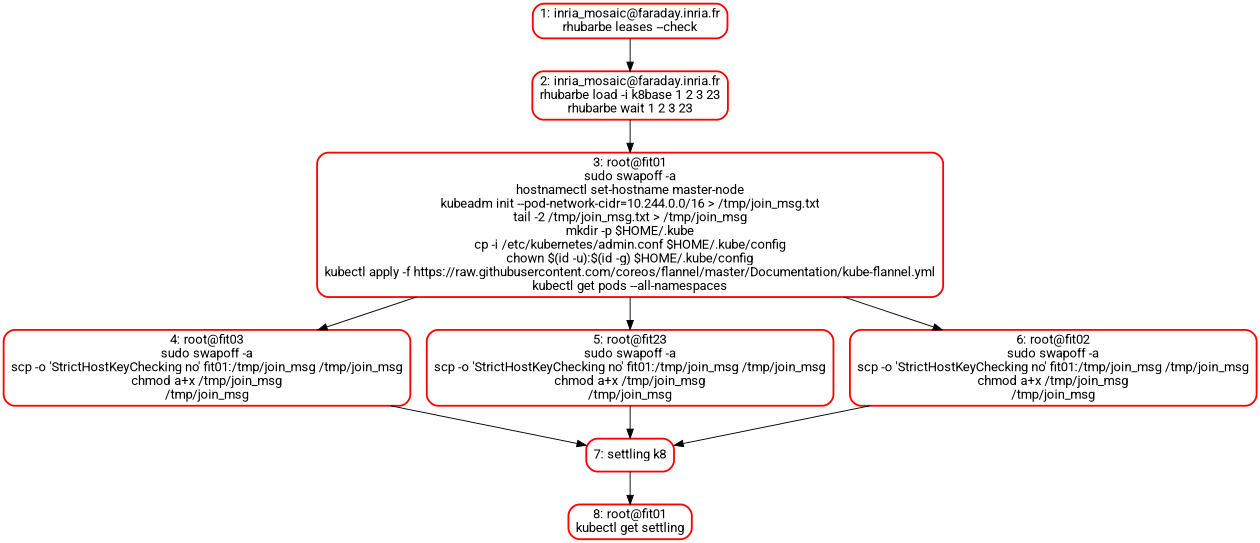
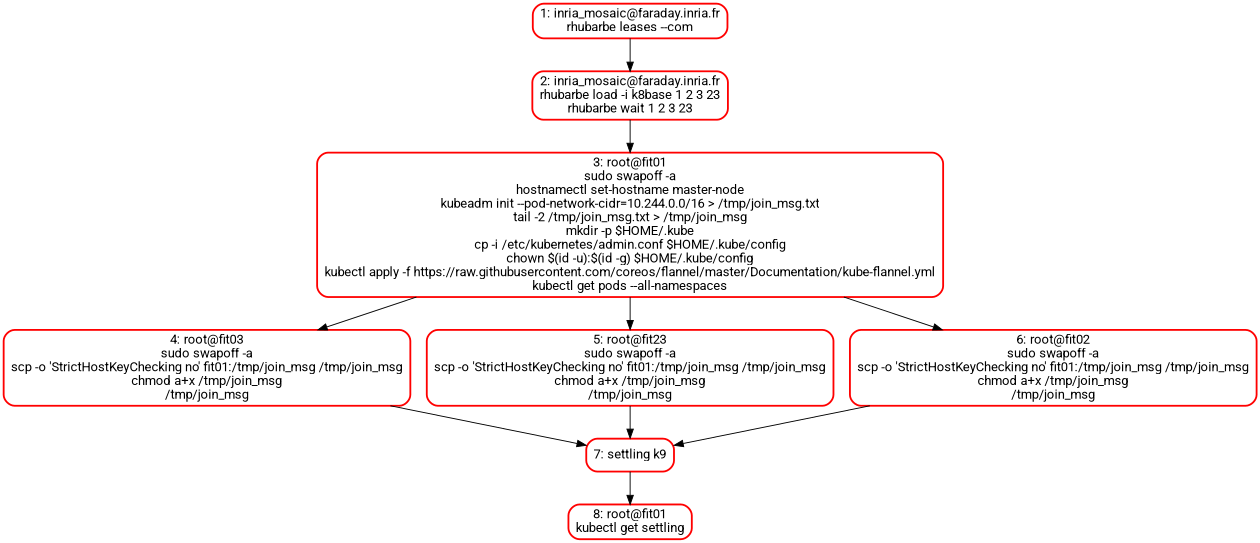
node "1: inria_mosaic@faraday.inria.fr rhubarbe leases --check": label "1: inria_mosaic@faraday.inria.fr rhubarbe leases --check" -> "1: inria_mosaic@faraday.inria.fr rhubarbe leases --com"
node "7: settling k8": label "7: settling k8" -> "7: settling k9"
